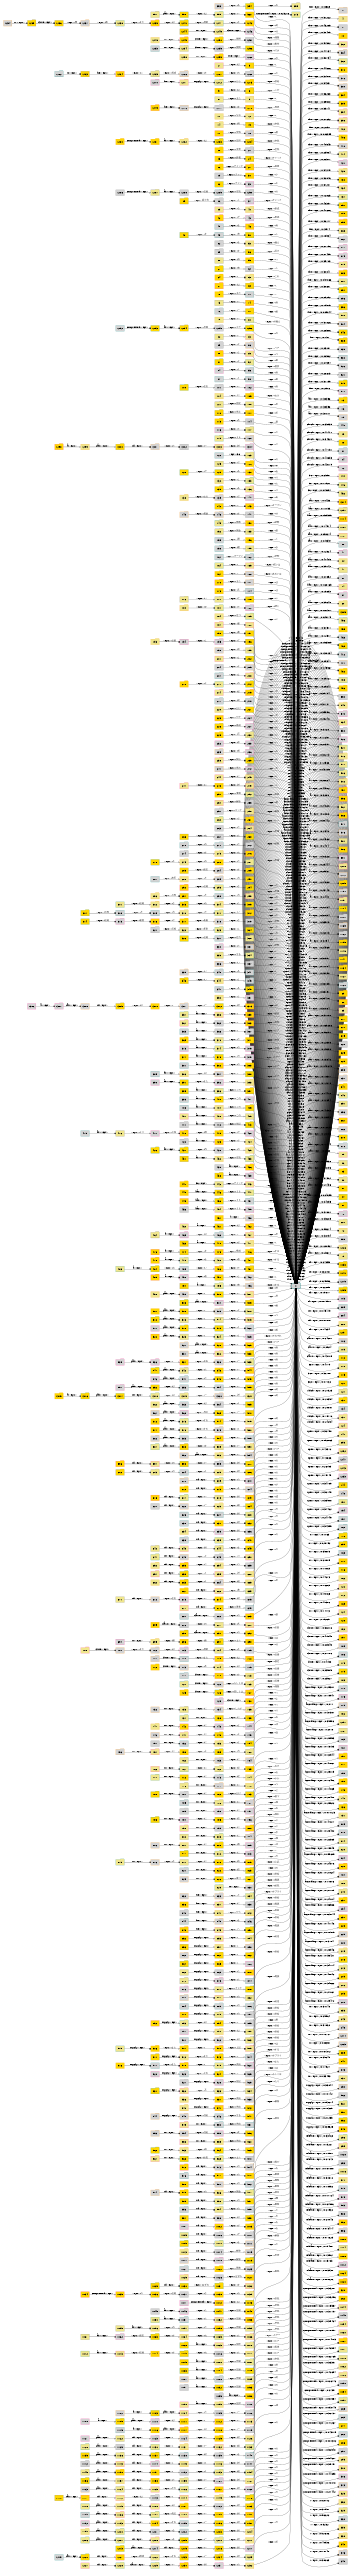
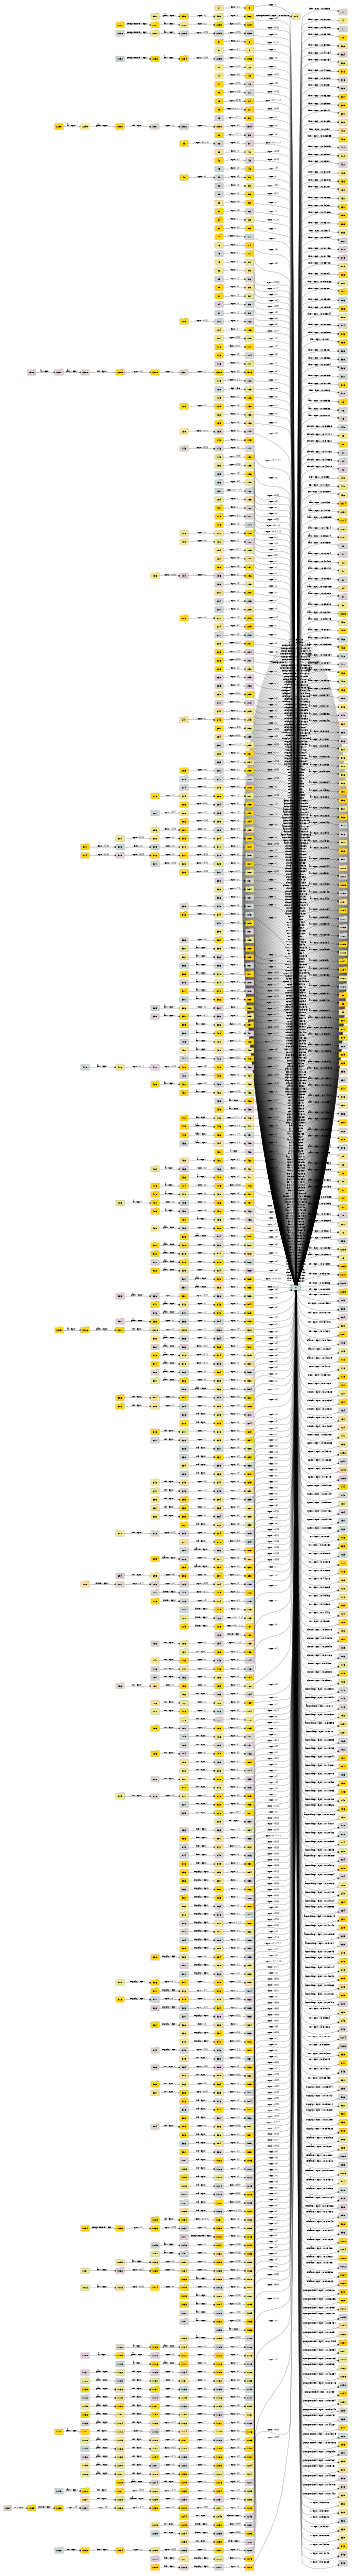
edge "354" -> "0": now "355" -> "0"
node "1230": fillcolor gold -> lightgrey
